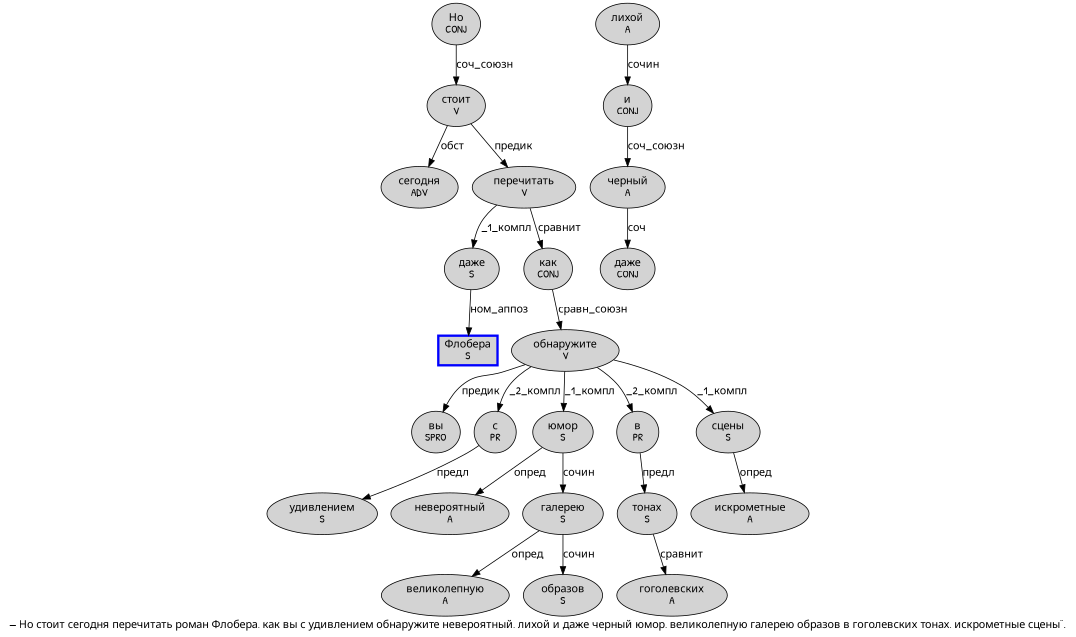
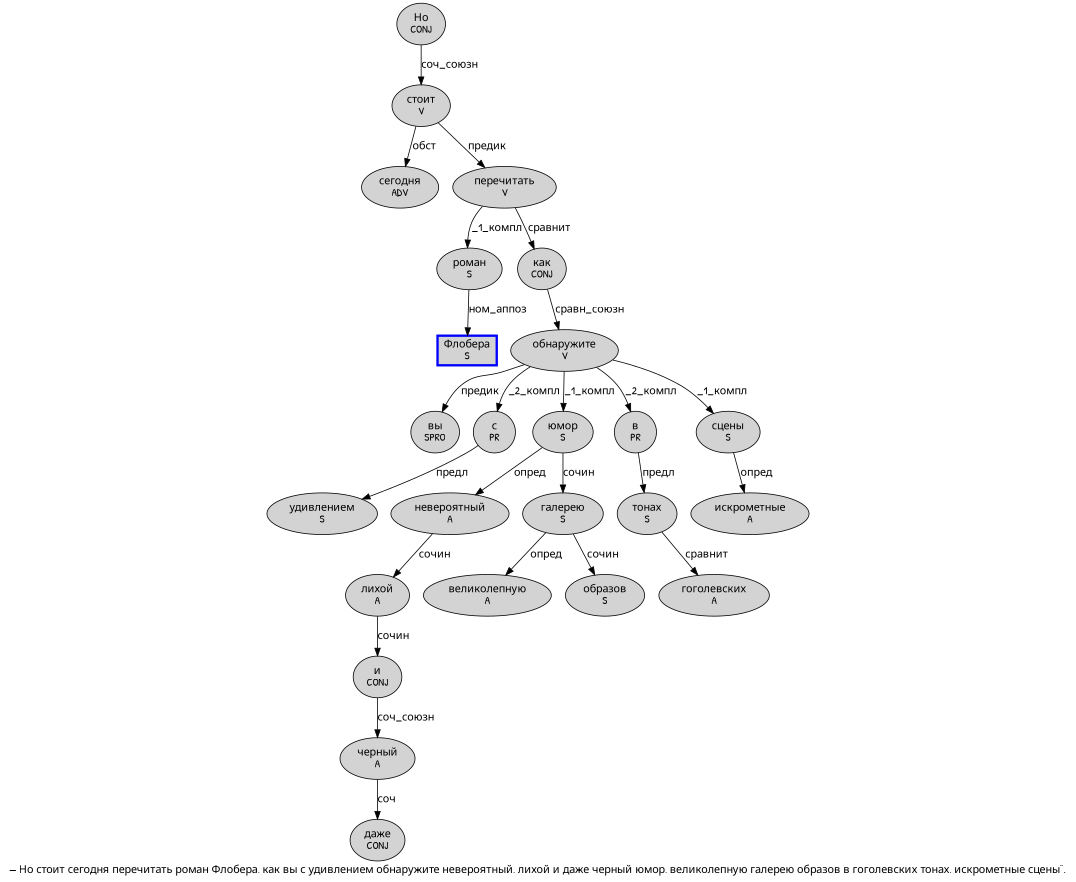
node "даже S": label "даже S" -> "роман S"
edge "невероятный A" -> "лихой A": added, label "сочин"
